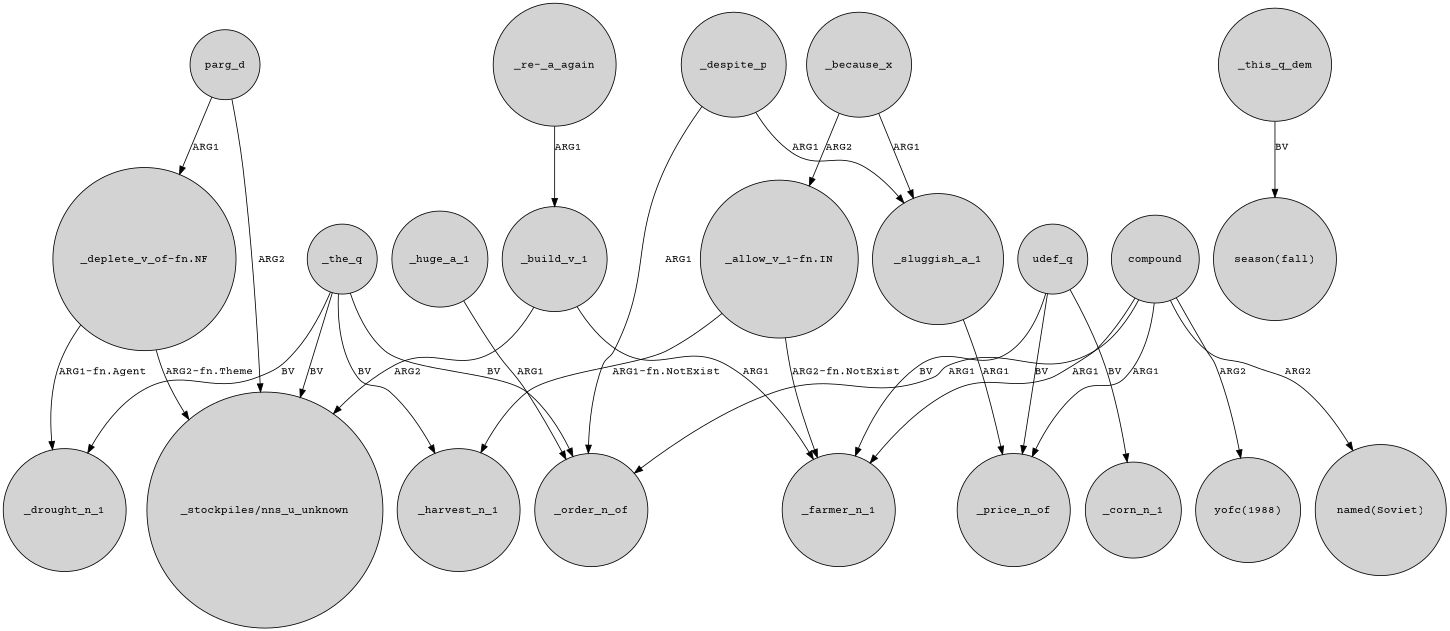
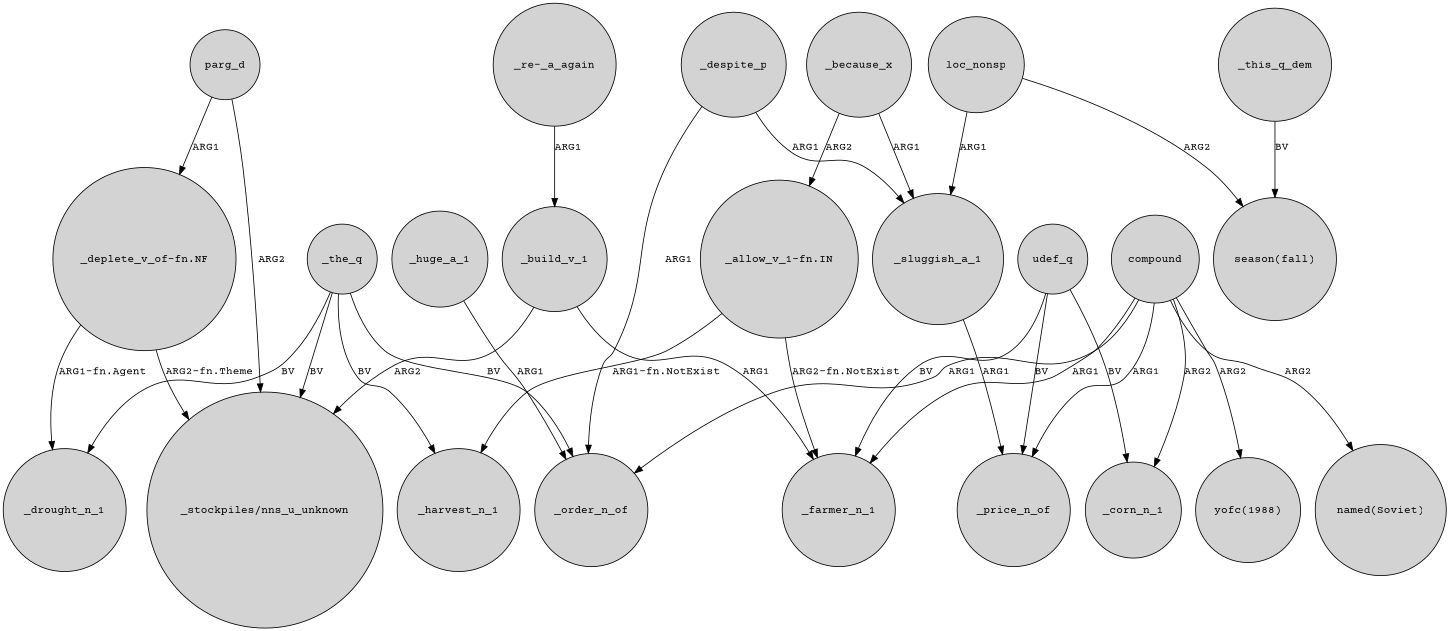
node "loc_nonsp": added
edge "compound" -> "_corn_n_1": added, label "ARG2"
